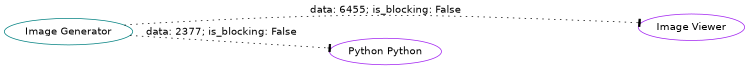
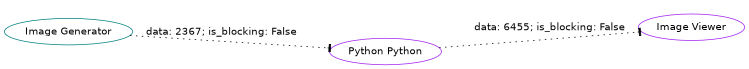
edge "Image Generator" -> "Image Viewer": now "Python Python" -> "Image Viewer"
edge "Image Generator" -> "Python Python": label "data: 2377; is_blocking: False" -> "data: 2367; is_blocking: False"
